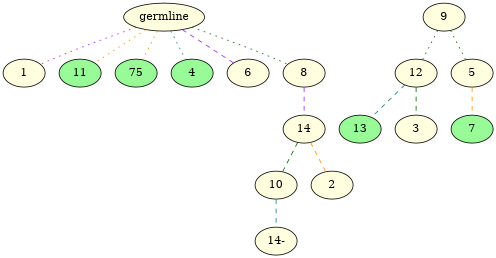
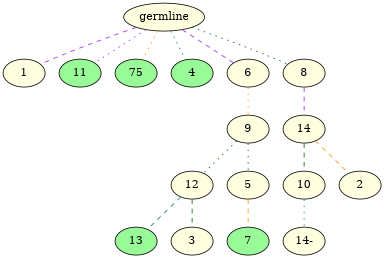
edge "germline" -- "1": style dotted -> dashed
edge "germline" -- "11": color darkorange -> purple
edge "6" -- "9": added
edge "10" -- "14-": style dashed -> dotted
